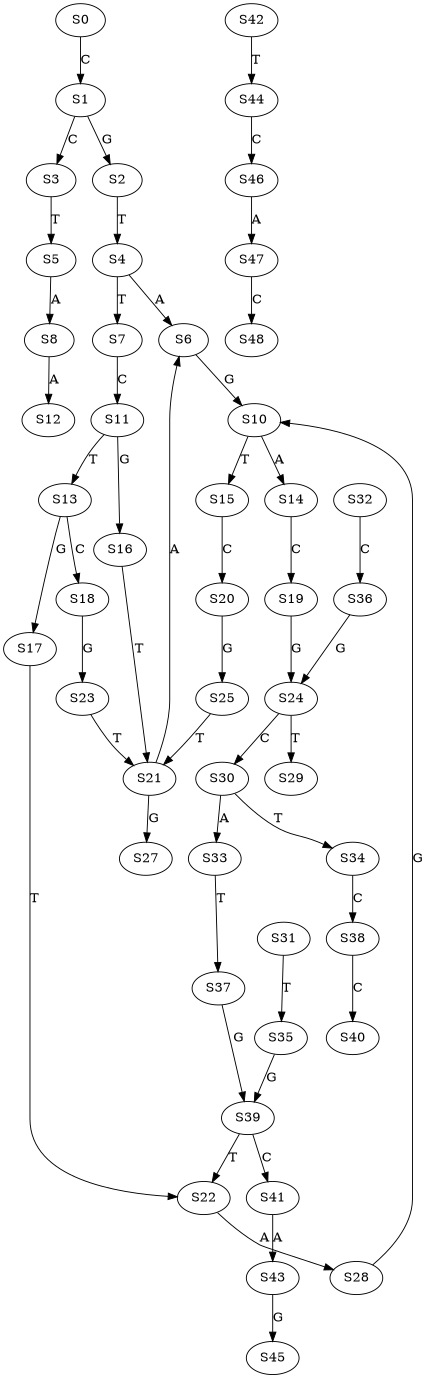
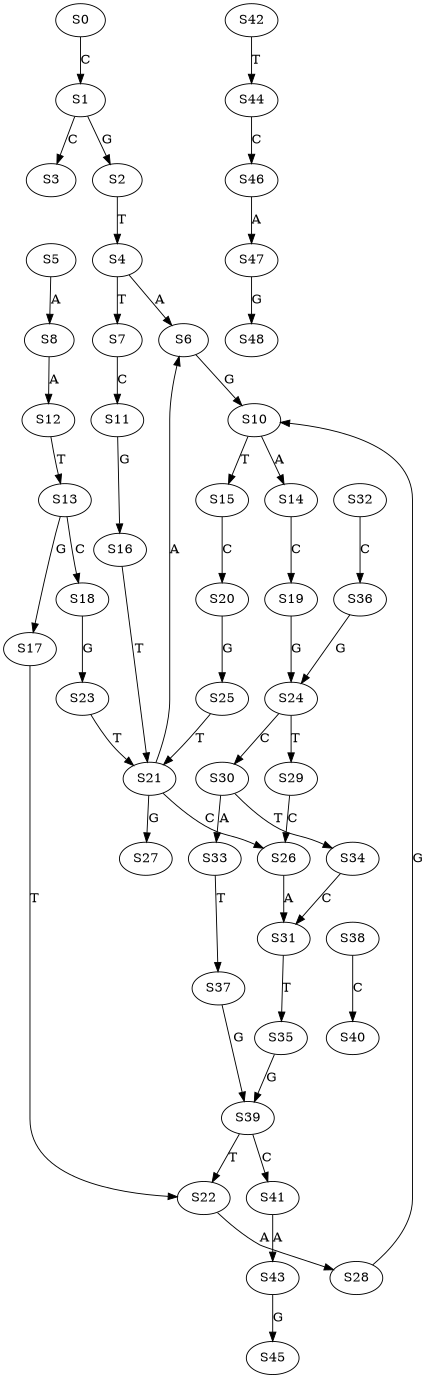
edge "S3" -> "S5": removed, label "T"
edge "S47" -> "S48": label "C" -> "G"
edge "S11" -> "S13": now "S12" -> "S13"
node "S26": added
edge "S34" -> "S38": now "S34" -> "S31"
